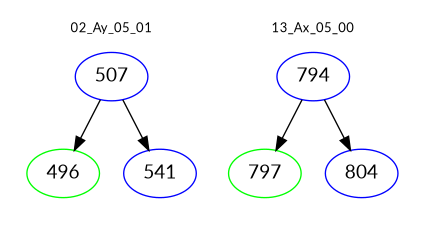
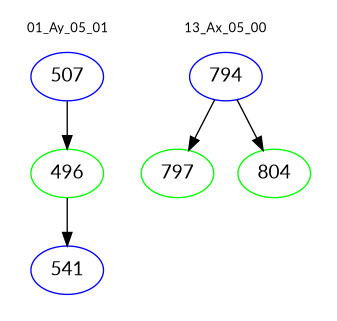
cluster "02_Ay_05_01": label "02_Ay_05_01" -> "01_Ay_05_01"
edge "507" -> "541": now "496" -> "541"
node "804": color blue -> green
